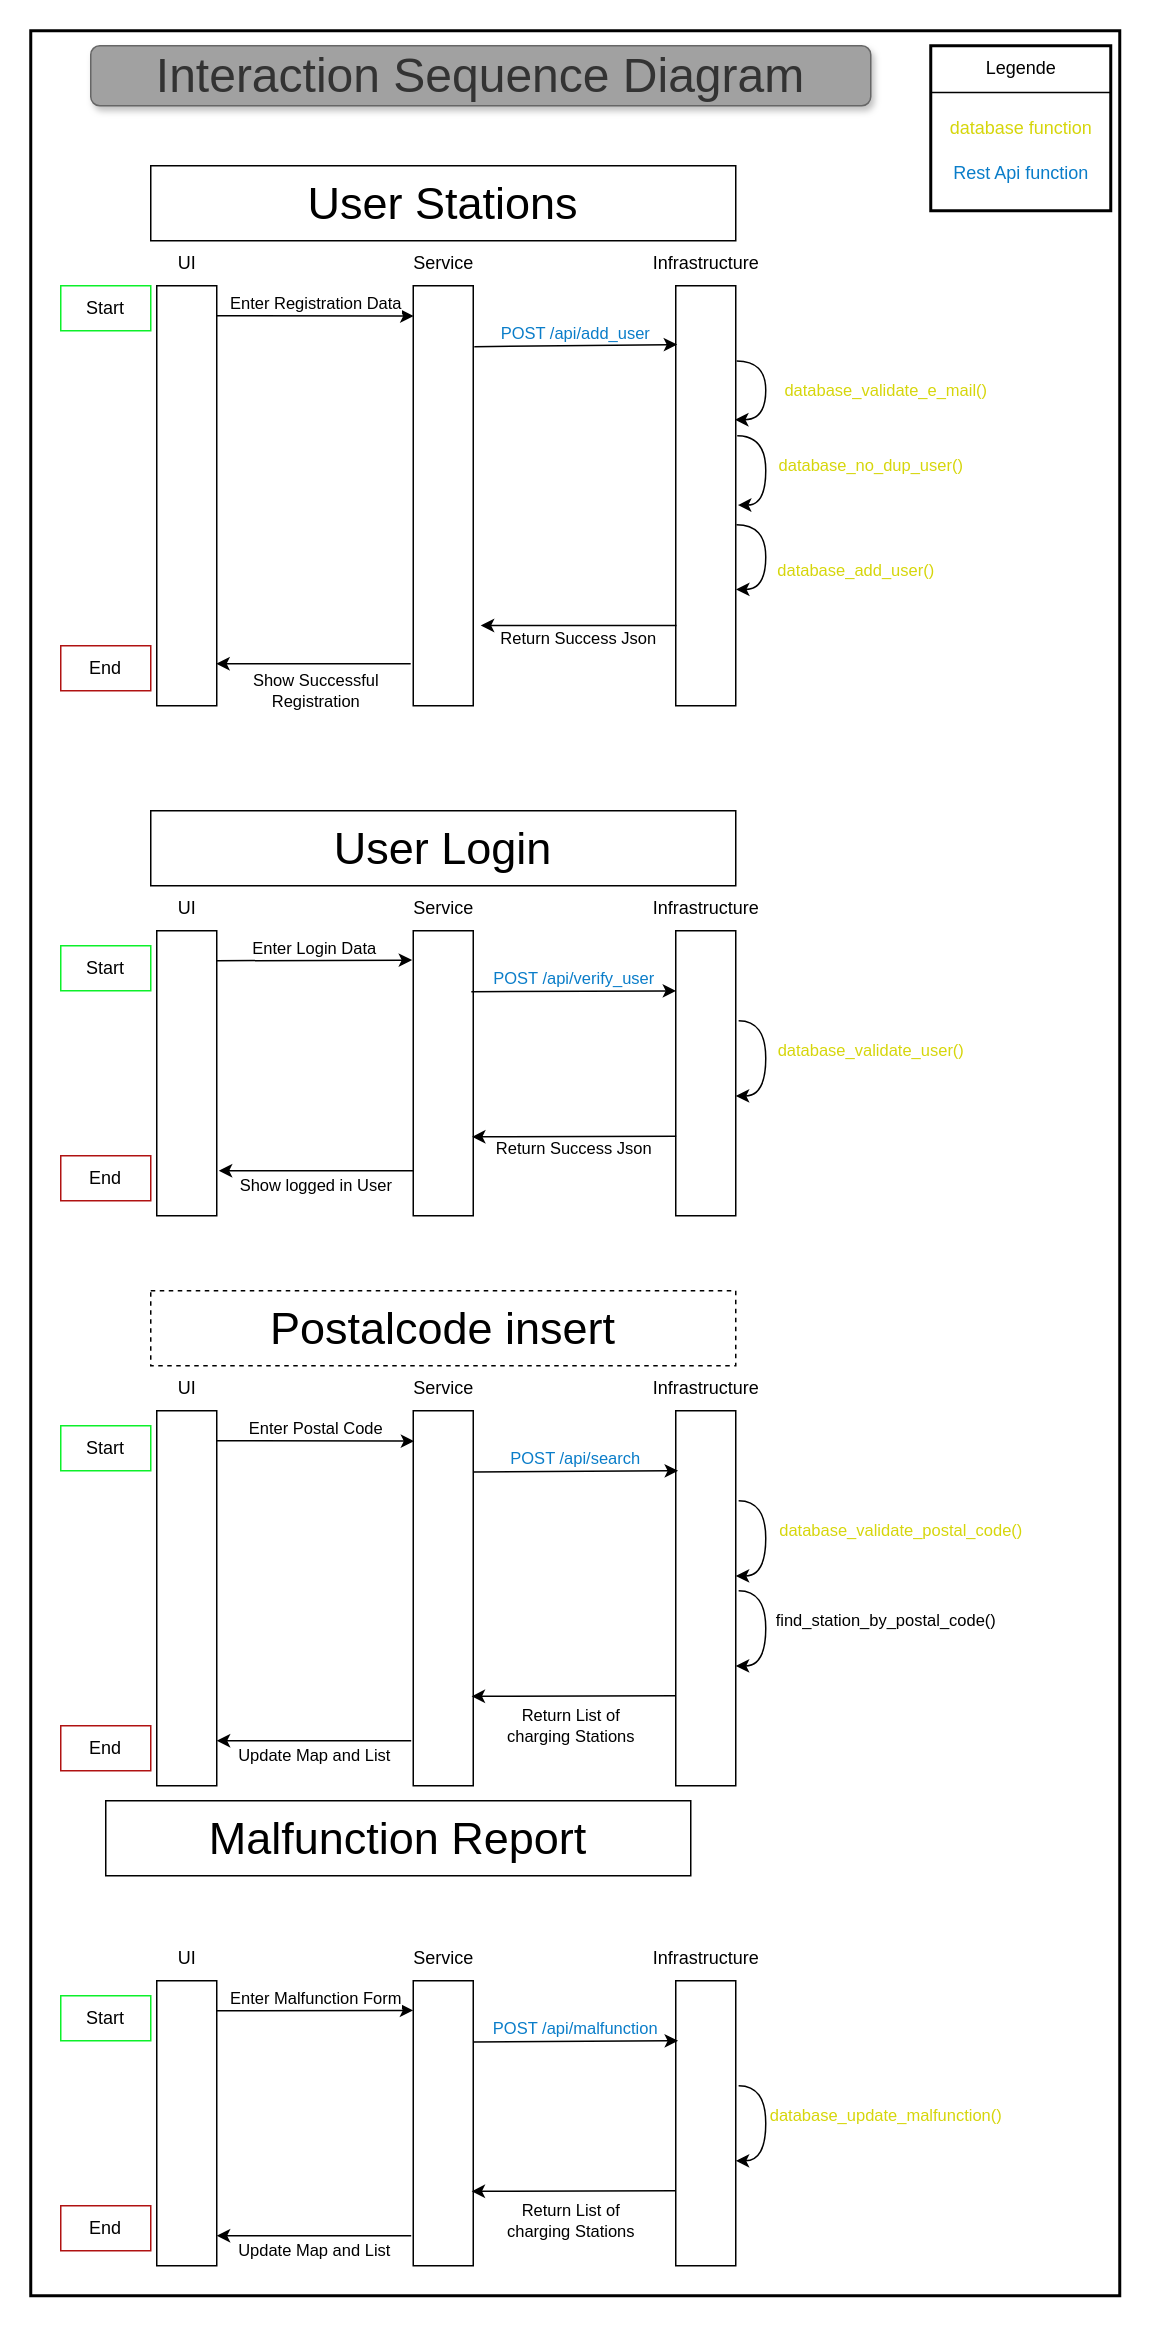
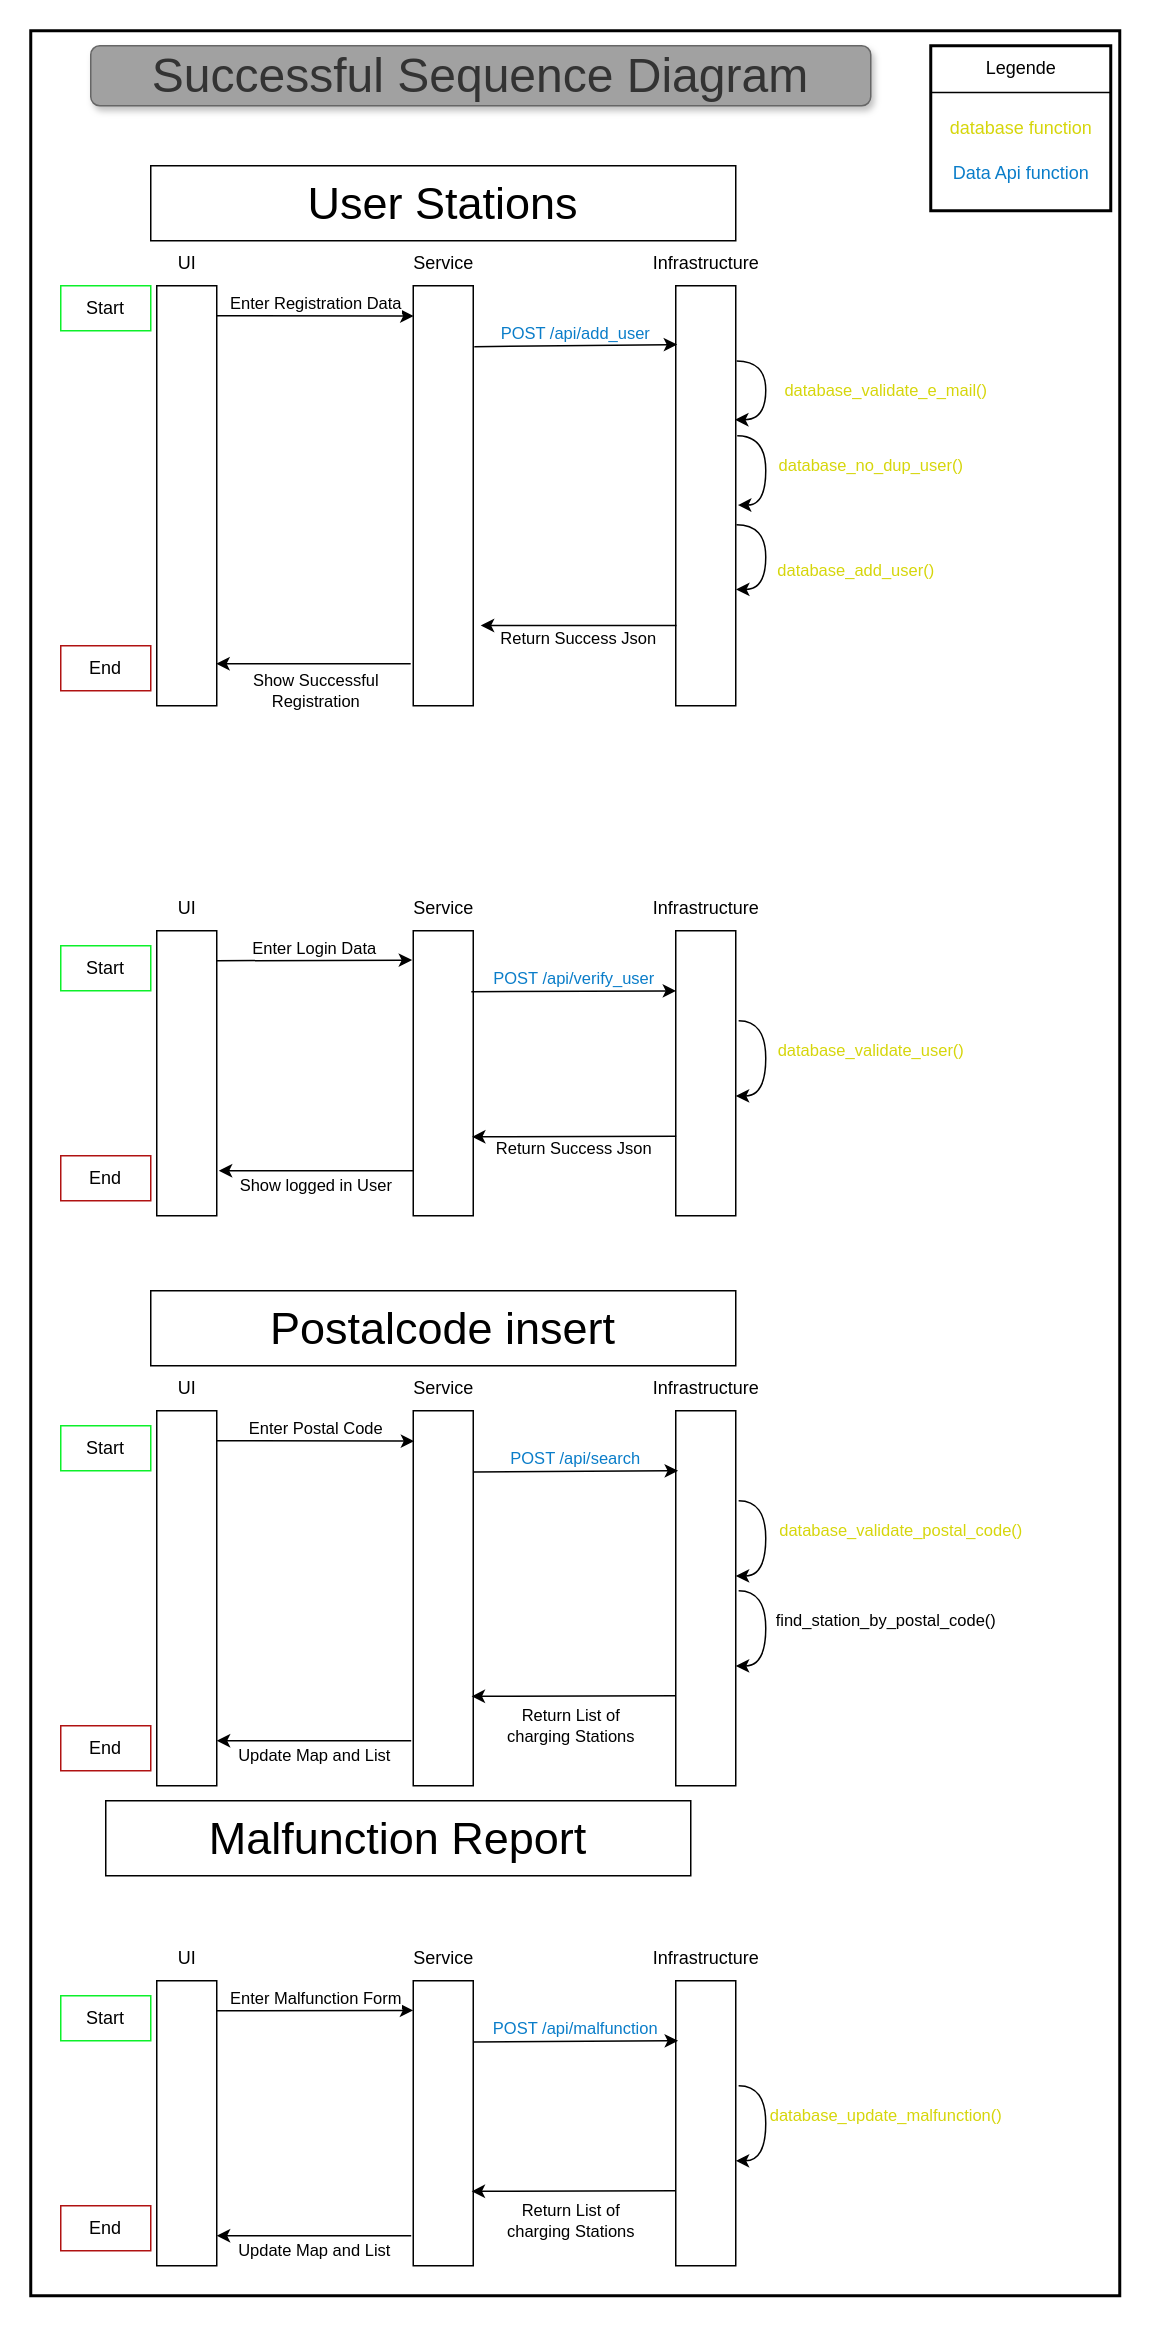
node "Interaction Sequence Diagram": label "Interaction Sequence Diagram" -> "Successful Sequence Diagram"
node "Rest Api function": label "Rest Api function" -> "Data Api function"
node "User Login": removed
node "Postalcode insert": style dashed -> solid
